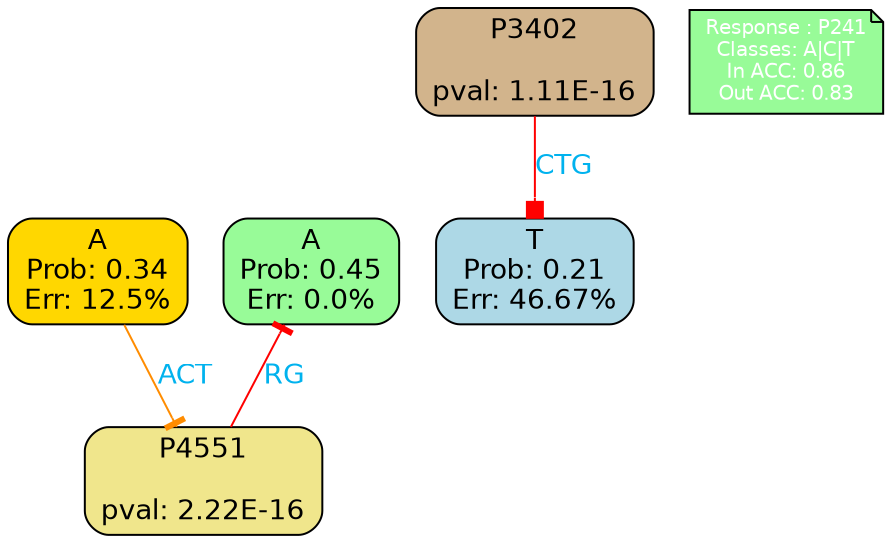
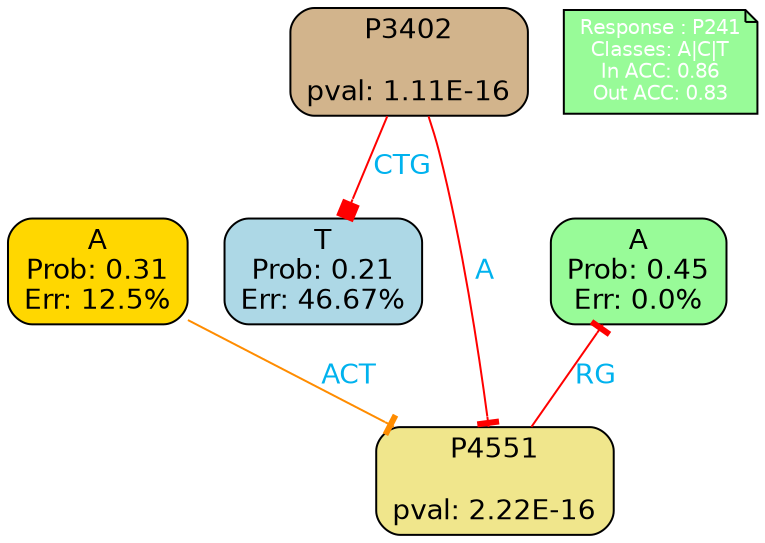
edge "P3402 pval: 1.11E-16" -> "P4551 pval: 2.22E-16": added, label "A"
node "A Prob: 0.34 Err: 12.5%": label "A Prob: 0.34 Err: 12.5%" -> "A Prob: 0.31 Err: 12.5%"
